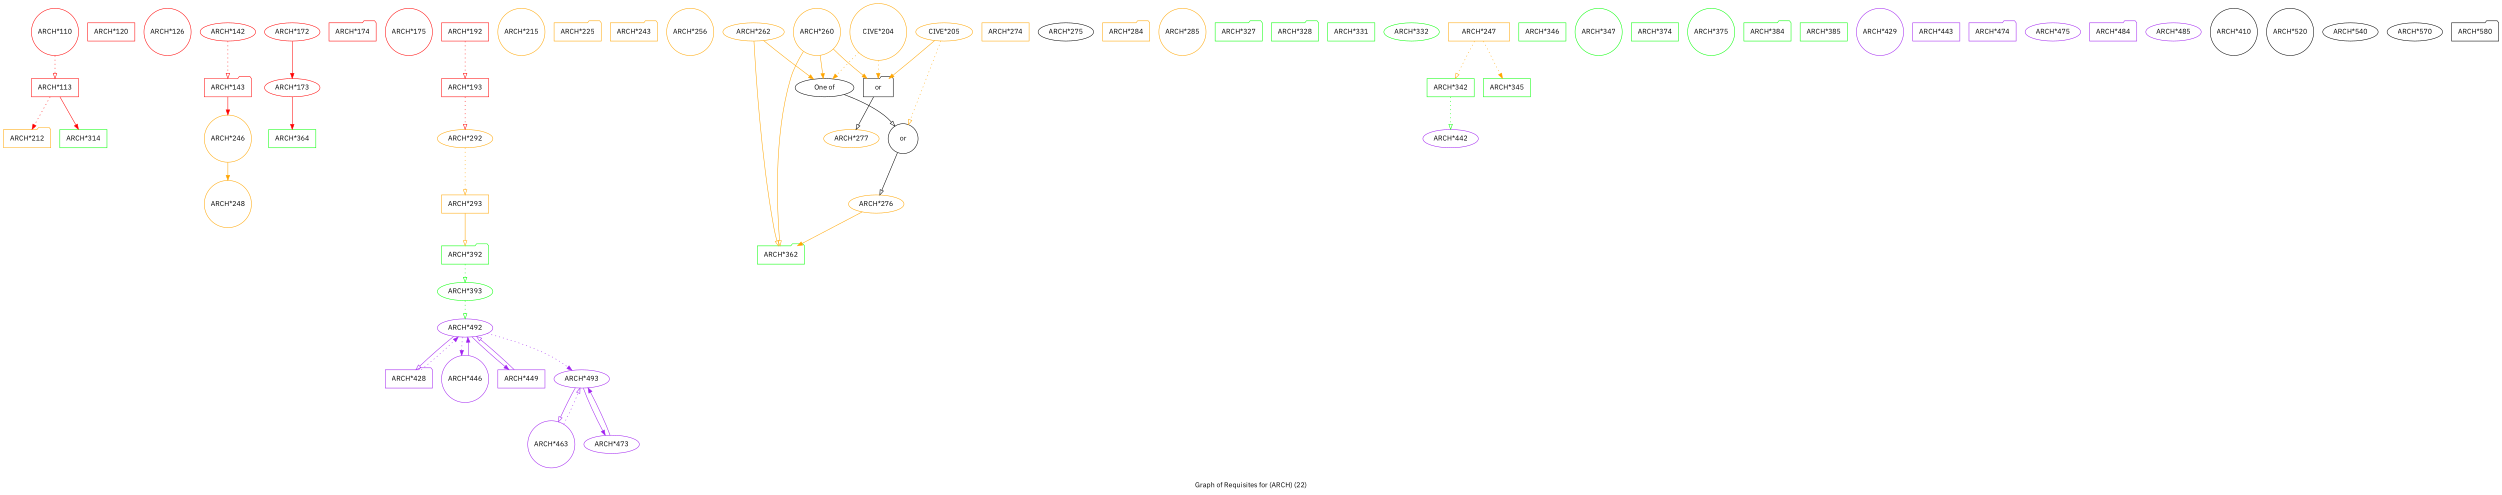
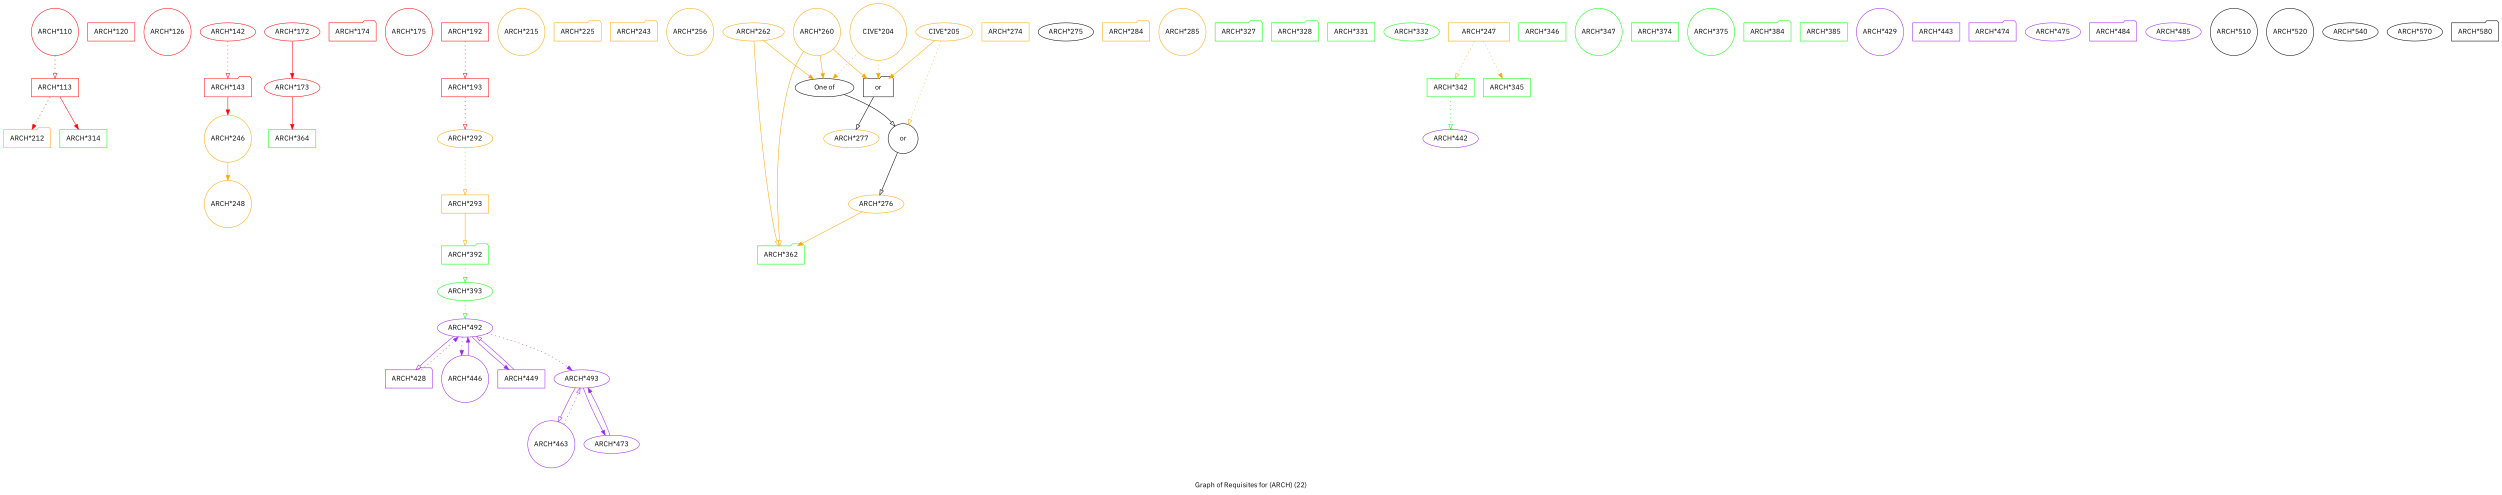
node "ARCH*410": label "ARCH*410" -> "ARCH*510"
